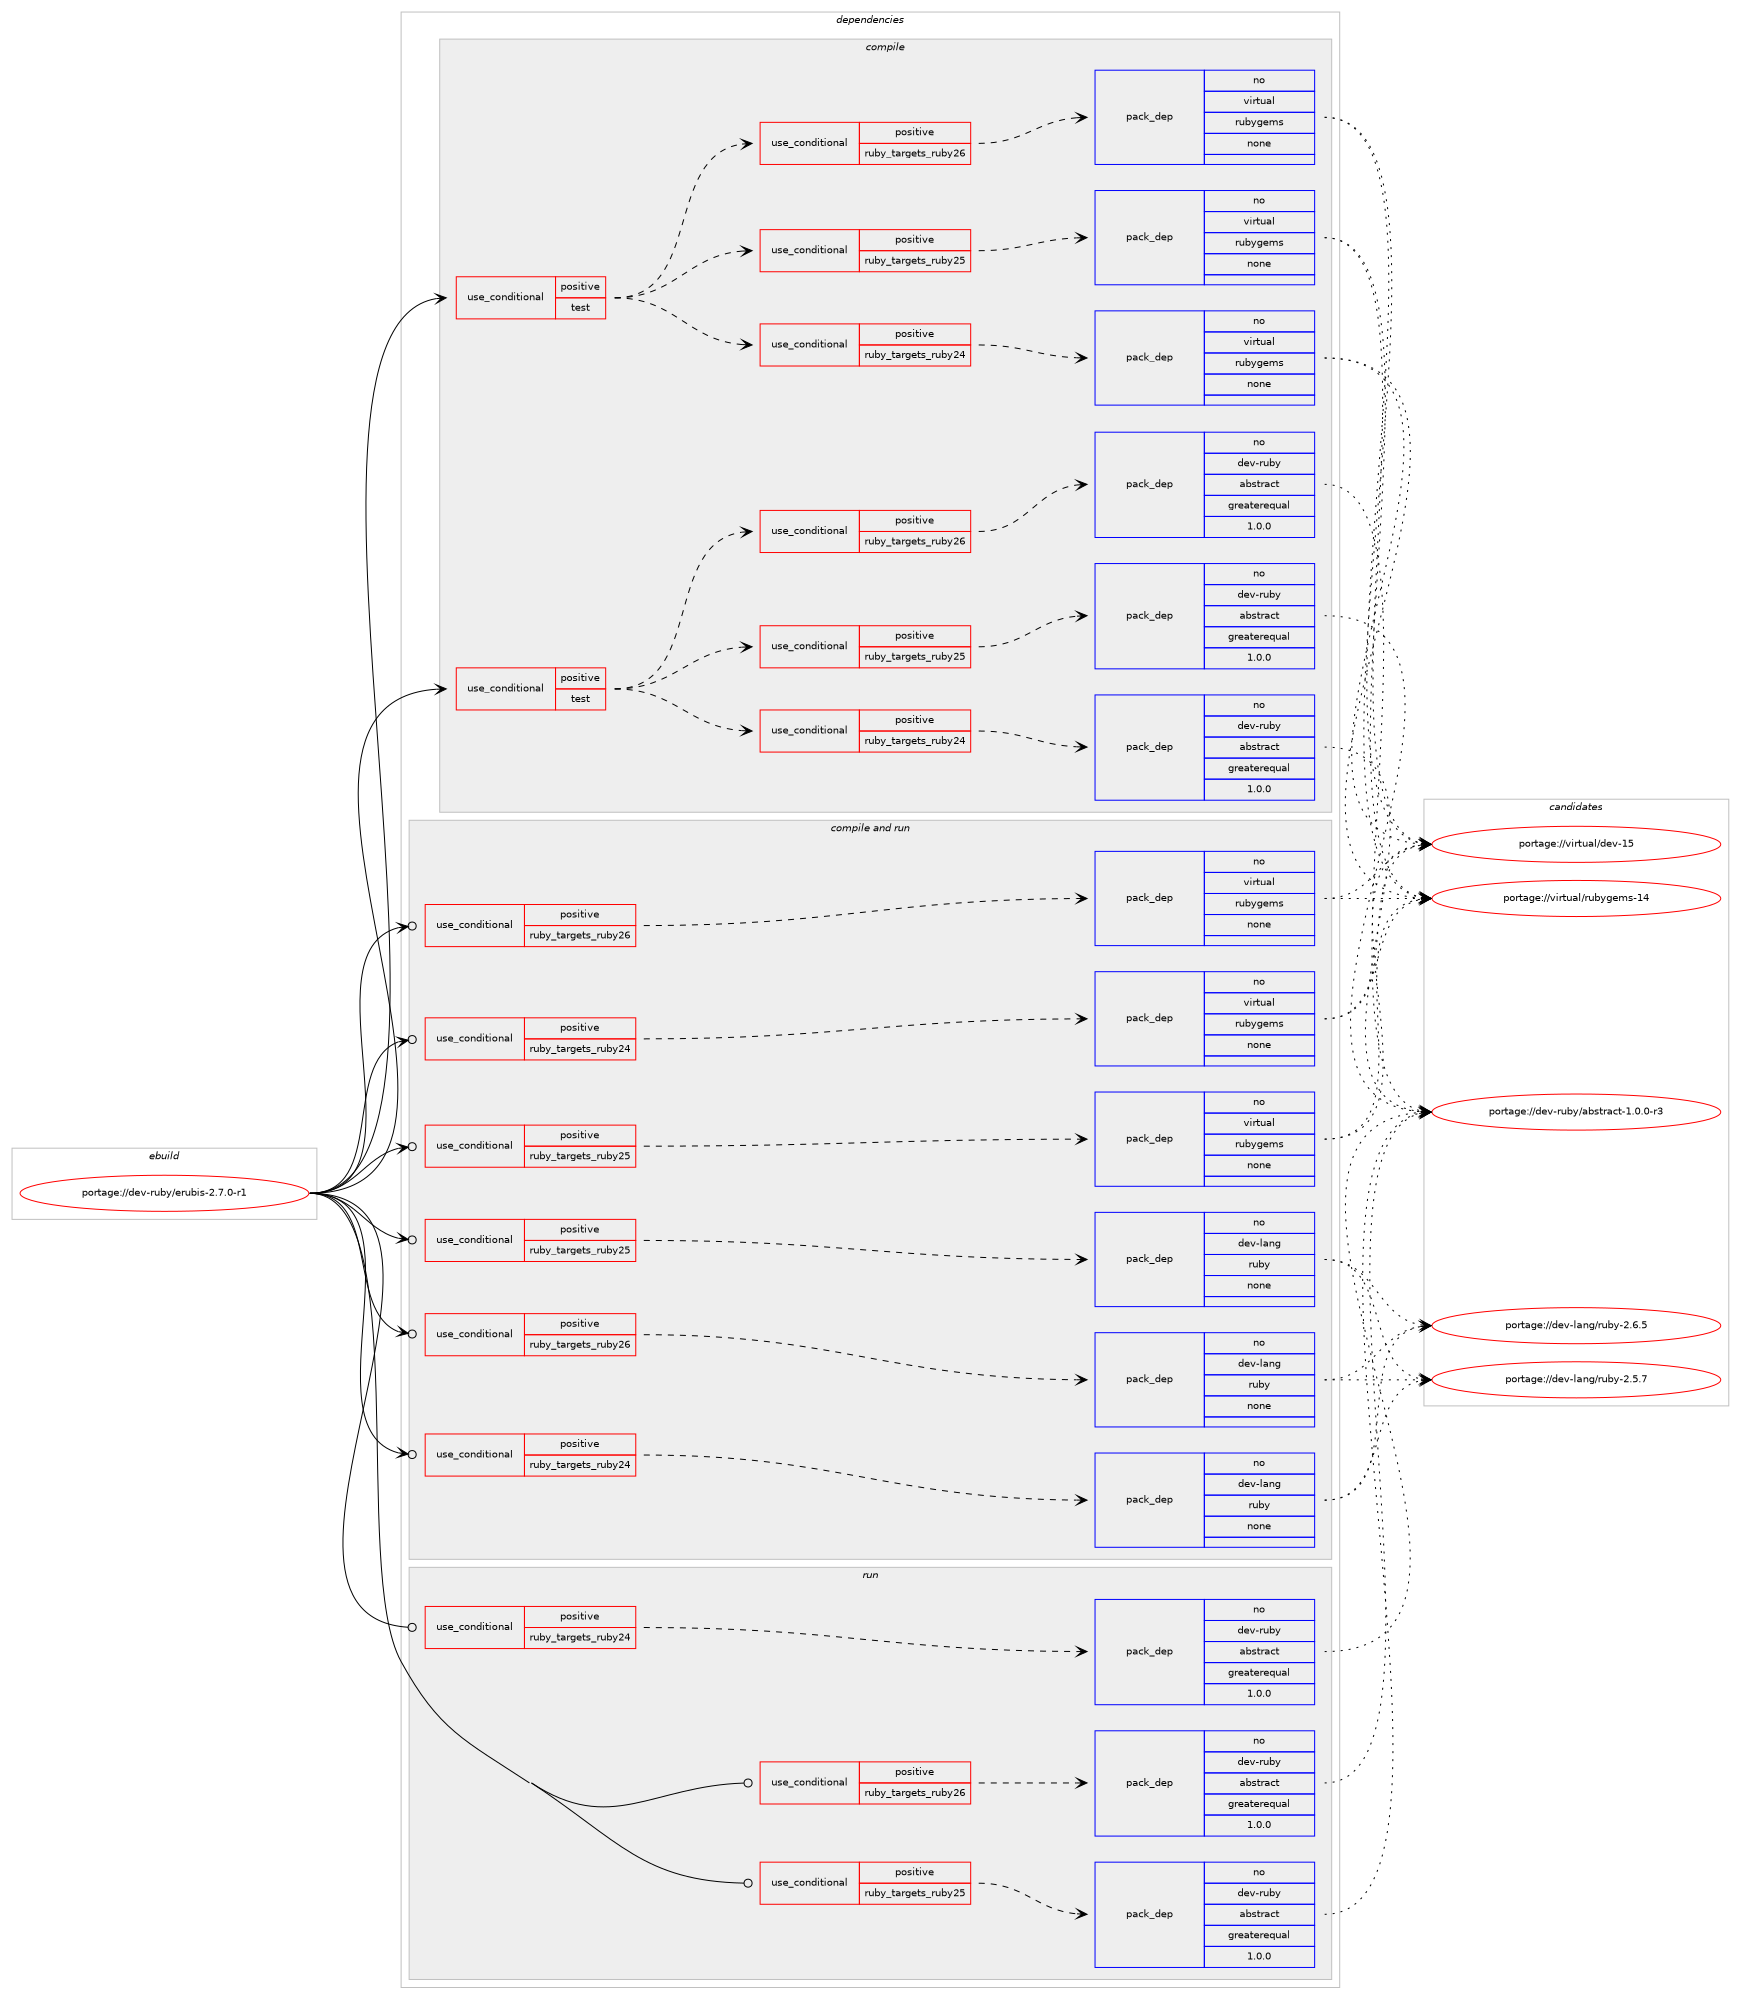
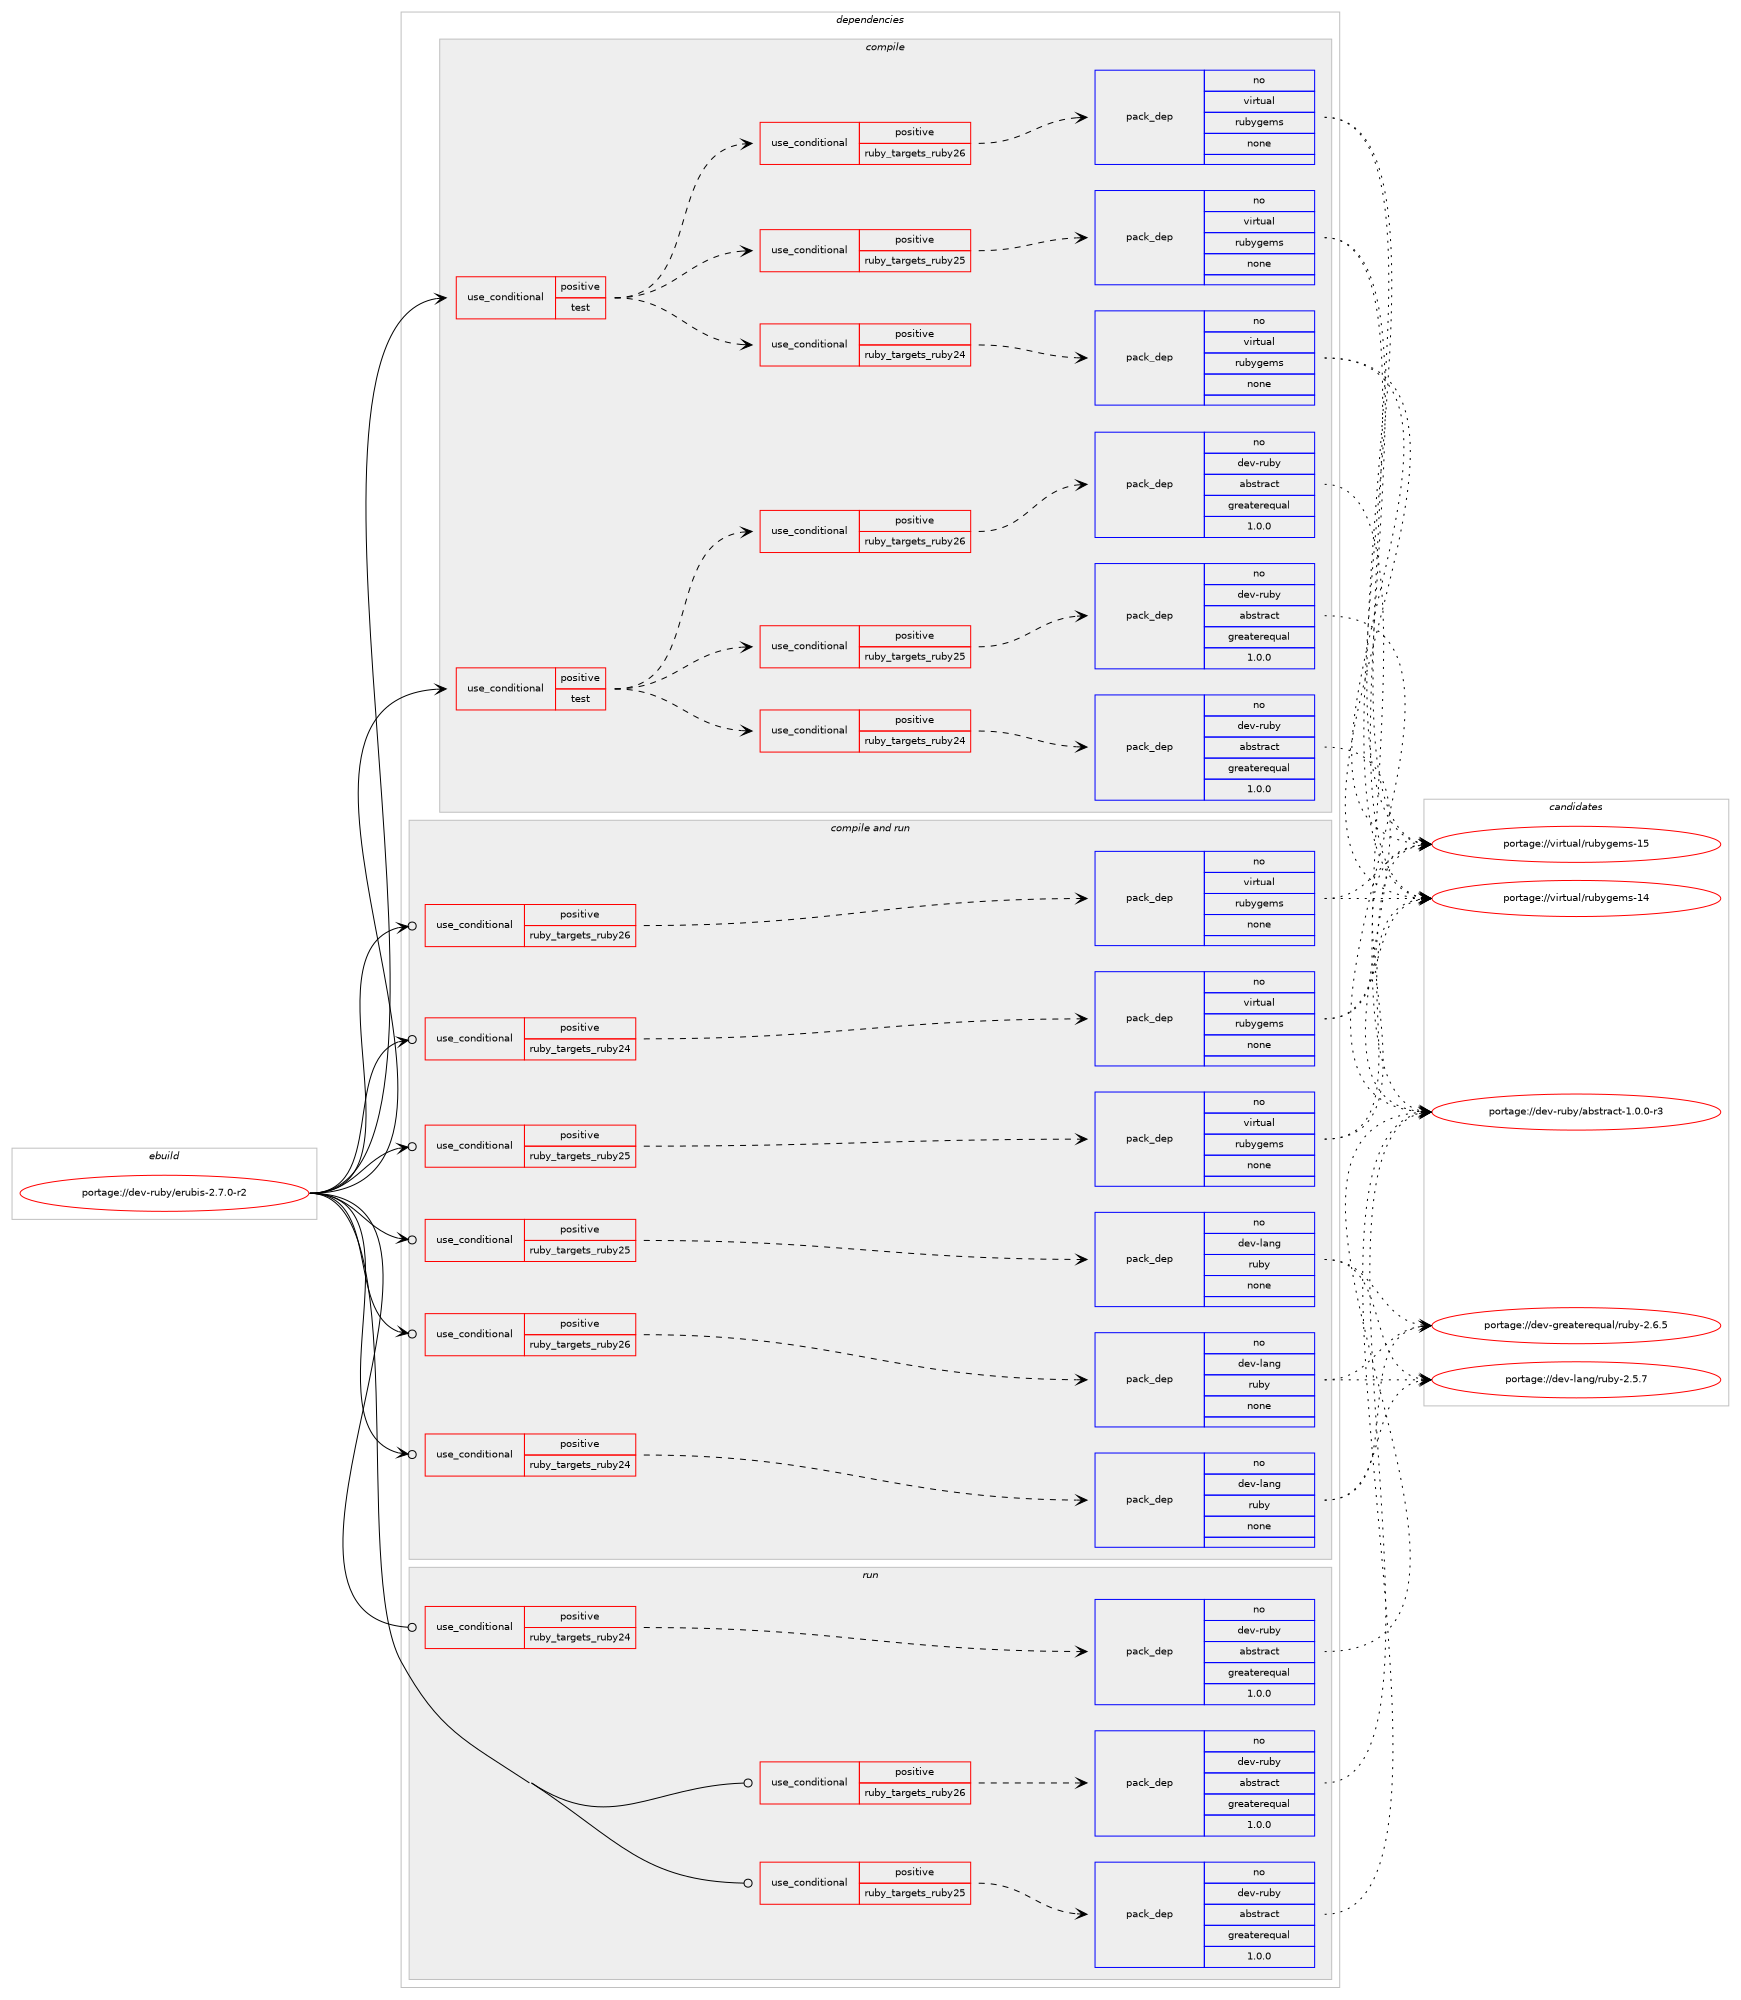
node "portage://virtual/dev-15": label "portage://virtual/dev-15" -> "portage://virtual/rubygems-15"
node "portage://dev-ruby/erubis-2.7.0-r1": label "portage://dev-ruby/erubis-2.7.0-r1" -> "portage://dev-ruby/erubis-2.7.0-r2"
node "portage://dev-lang/ruby-2.6.5": label "portage://dev-lang/ruby-2.6.5" -> "portage://dev-greaterequal/ruby-2.6.5"
